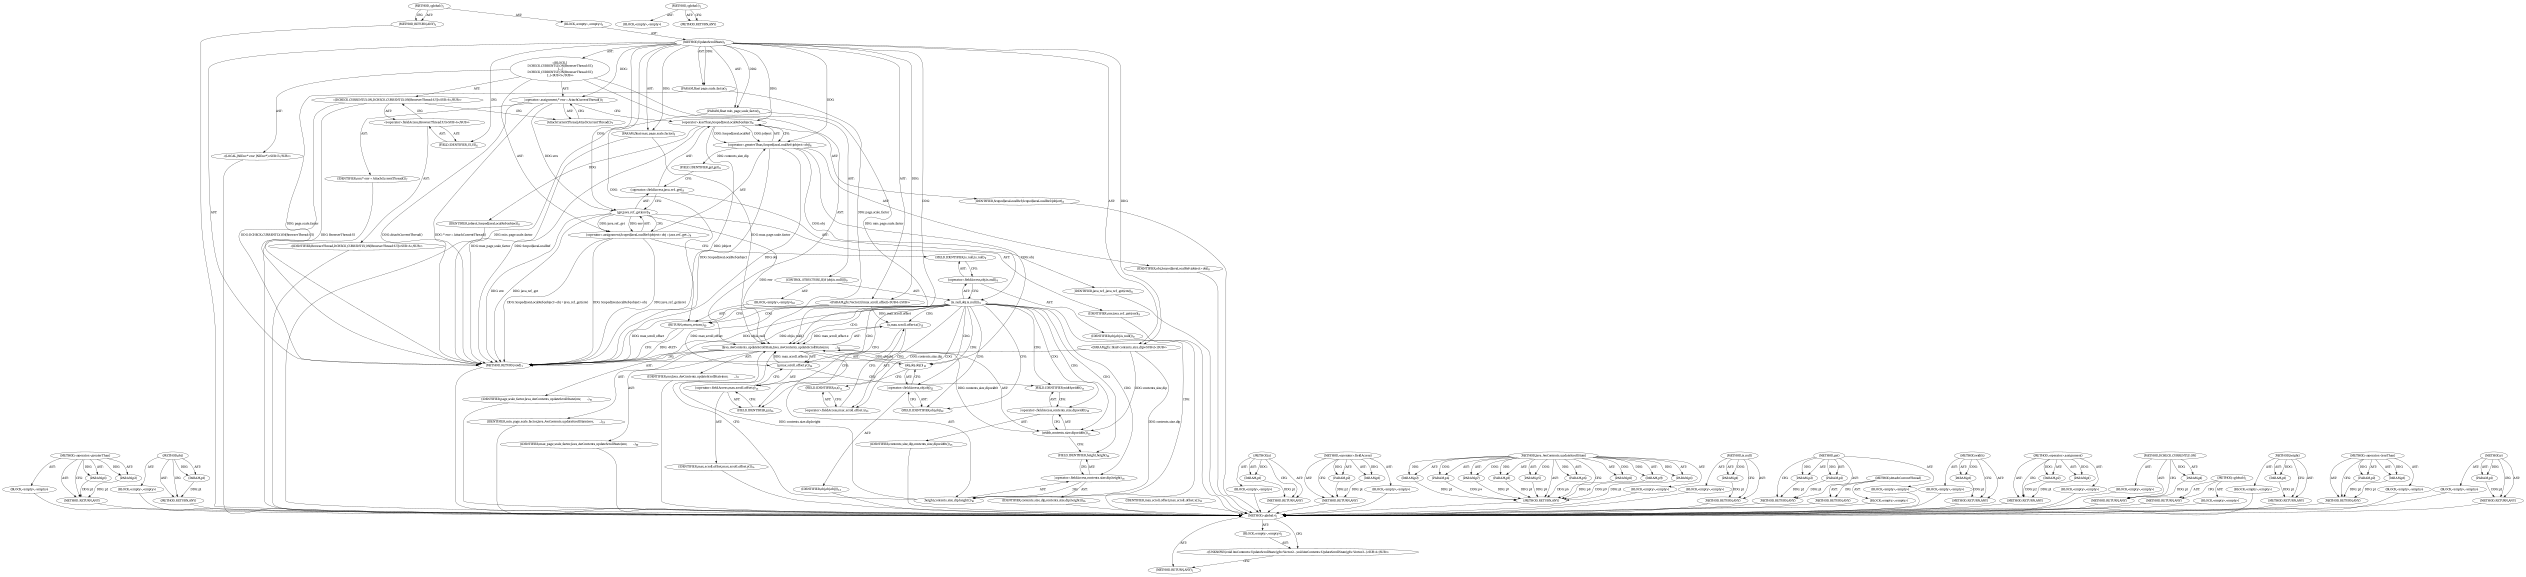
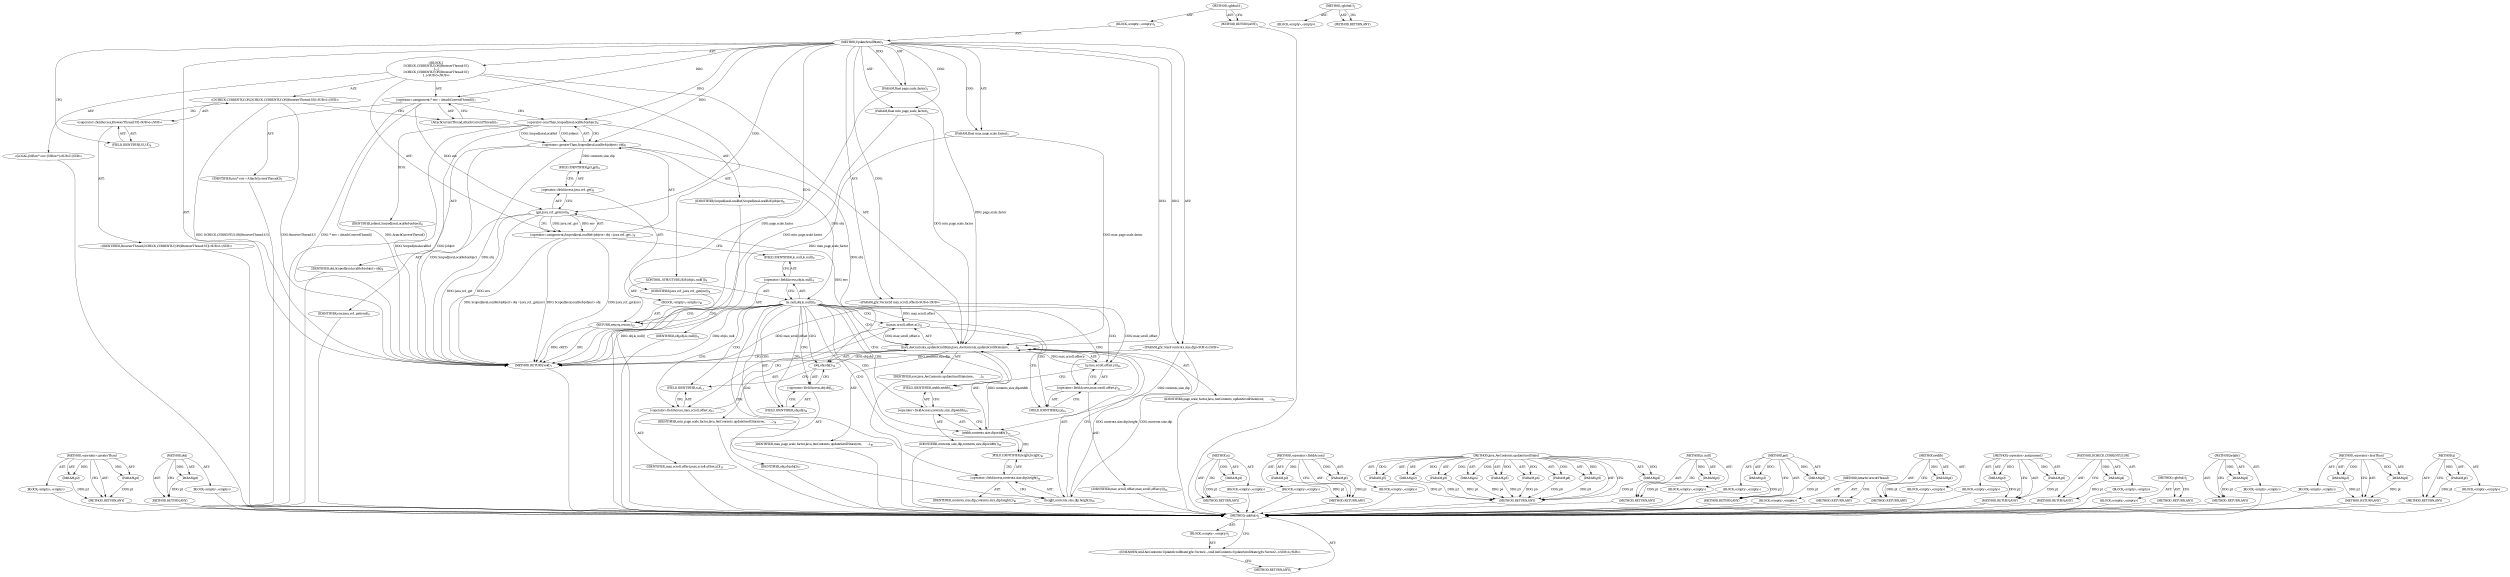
edge "(<operator>.fieldAccess,java_ref_.get)" -> "(<operator>.lessThan,ScopedJavaLocalRef<jobject)": now "(<operator>.fieldAccess,java_ref_.get)" -> "(FIELD_IDENTIFIER,get,get)"
edge "(is_null,obj.is_null())" -> "(FIELD_IDENTIFIER,x,x)": added, label "CDG:"
edge "(<operator>.fieldAccess,max_scroll_offset.x)" -> "(IDENTIFIER,max_scroll_offset,max_scroll_offset.x())": added, label "AST:"
